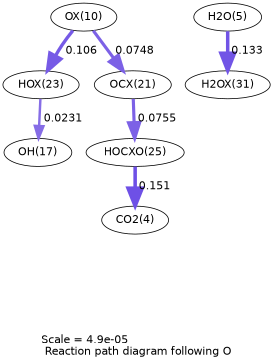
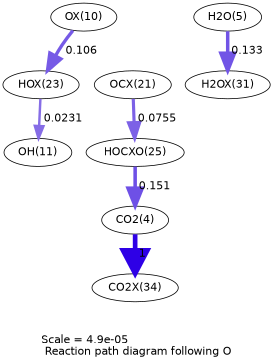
edge "OX(10)" -> "OCX(21)": removed, label "0.0748"
node "OH(17)": label "OH(17)" -> "OH(11)"
node "CO2X(34)": added
